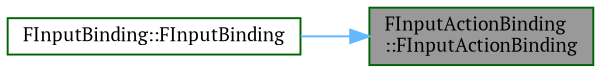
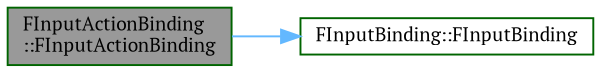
edge "FInputBinding::FInputBinding" -> "FInputActionBinding ::FInputActionBinding": reversed
